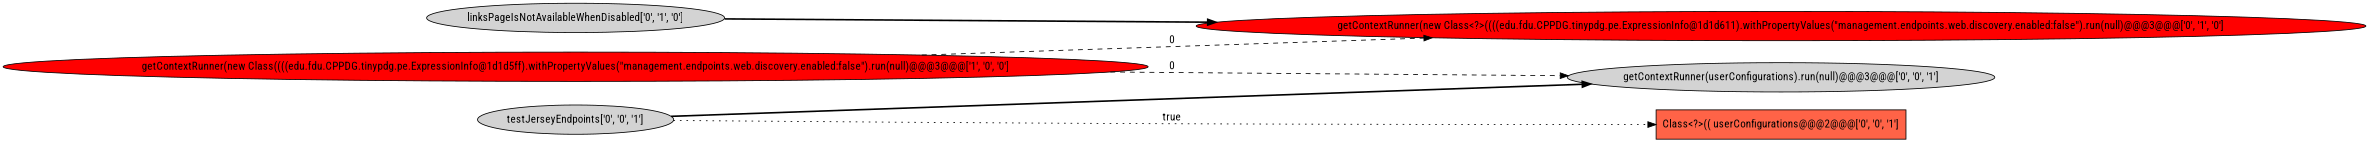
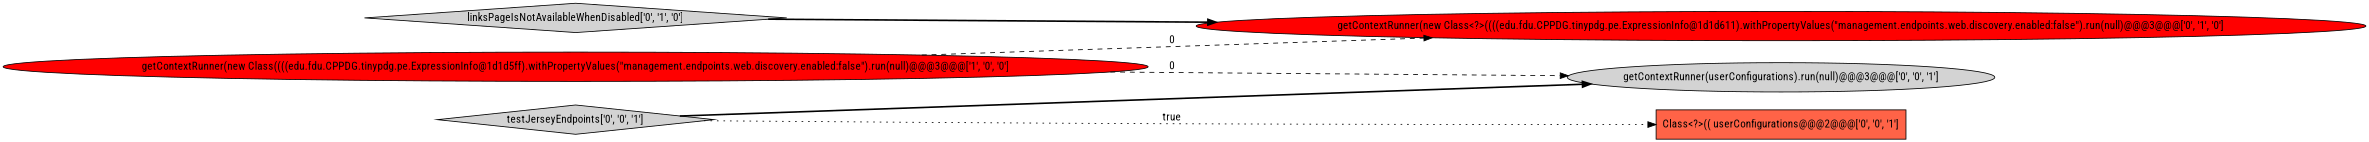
node "linksPageIsNotAvailableWhenDisabled['0', '1', '0']": shape ellipse -> diamond
node "testJerseyEndpoints['0', '0', '1']": shape ellipse -> diamond
